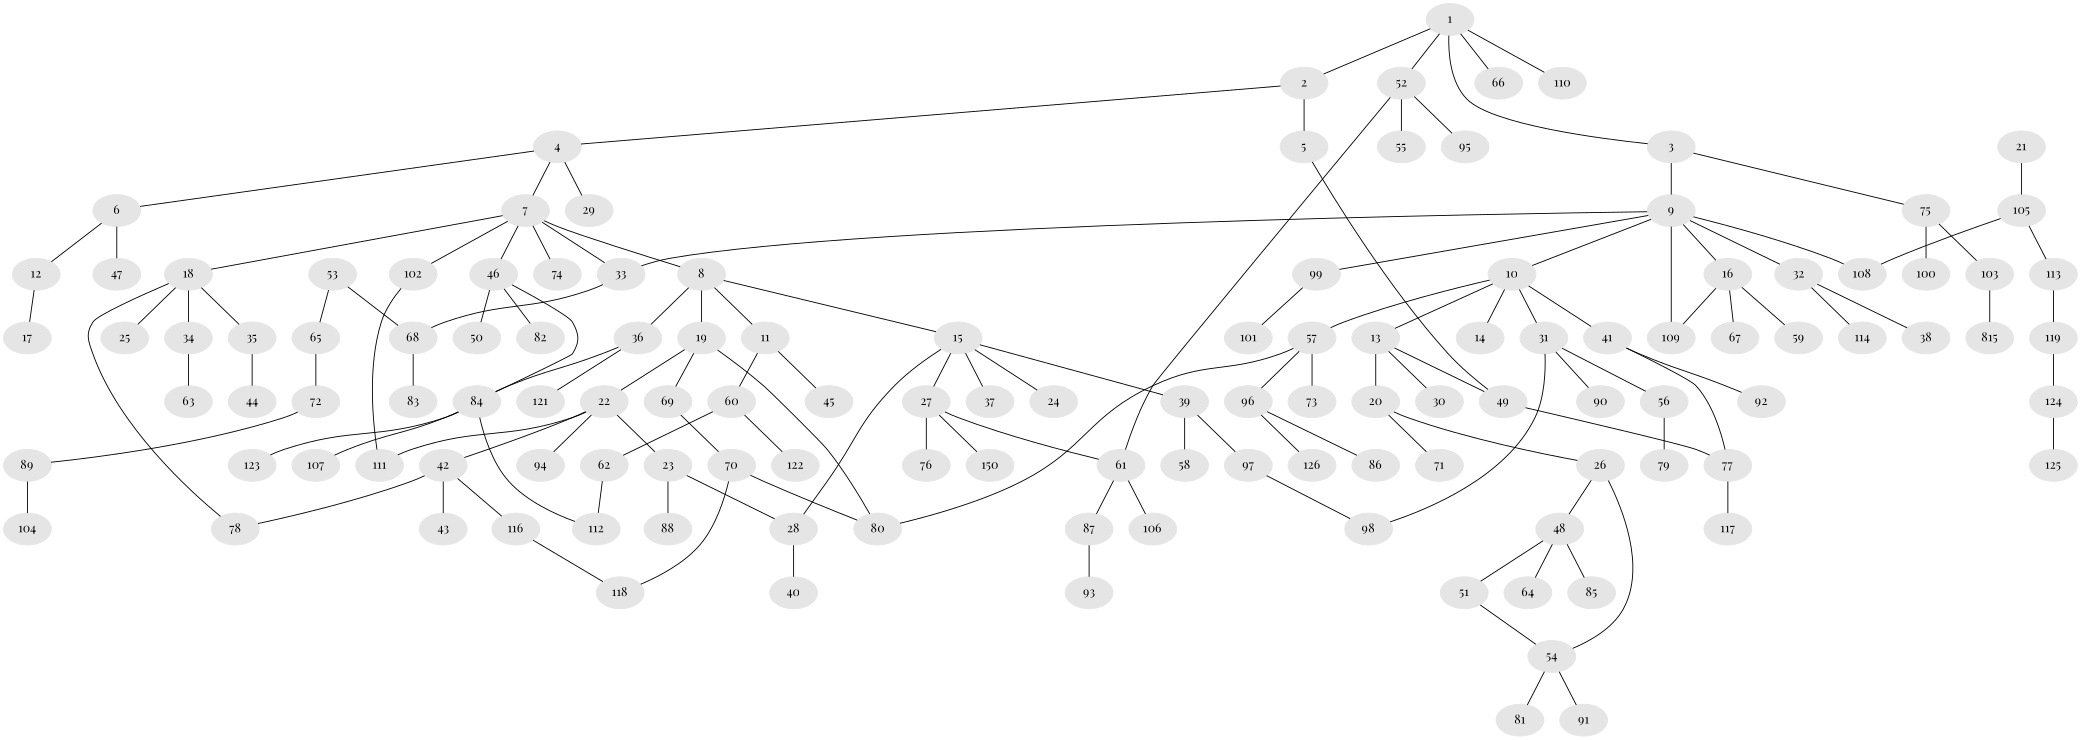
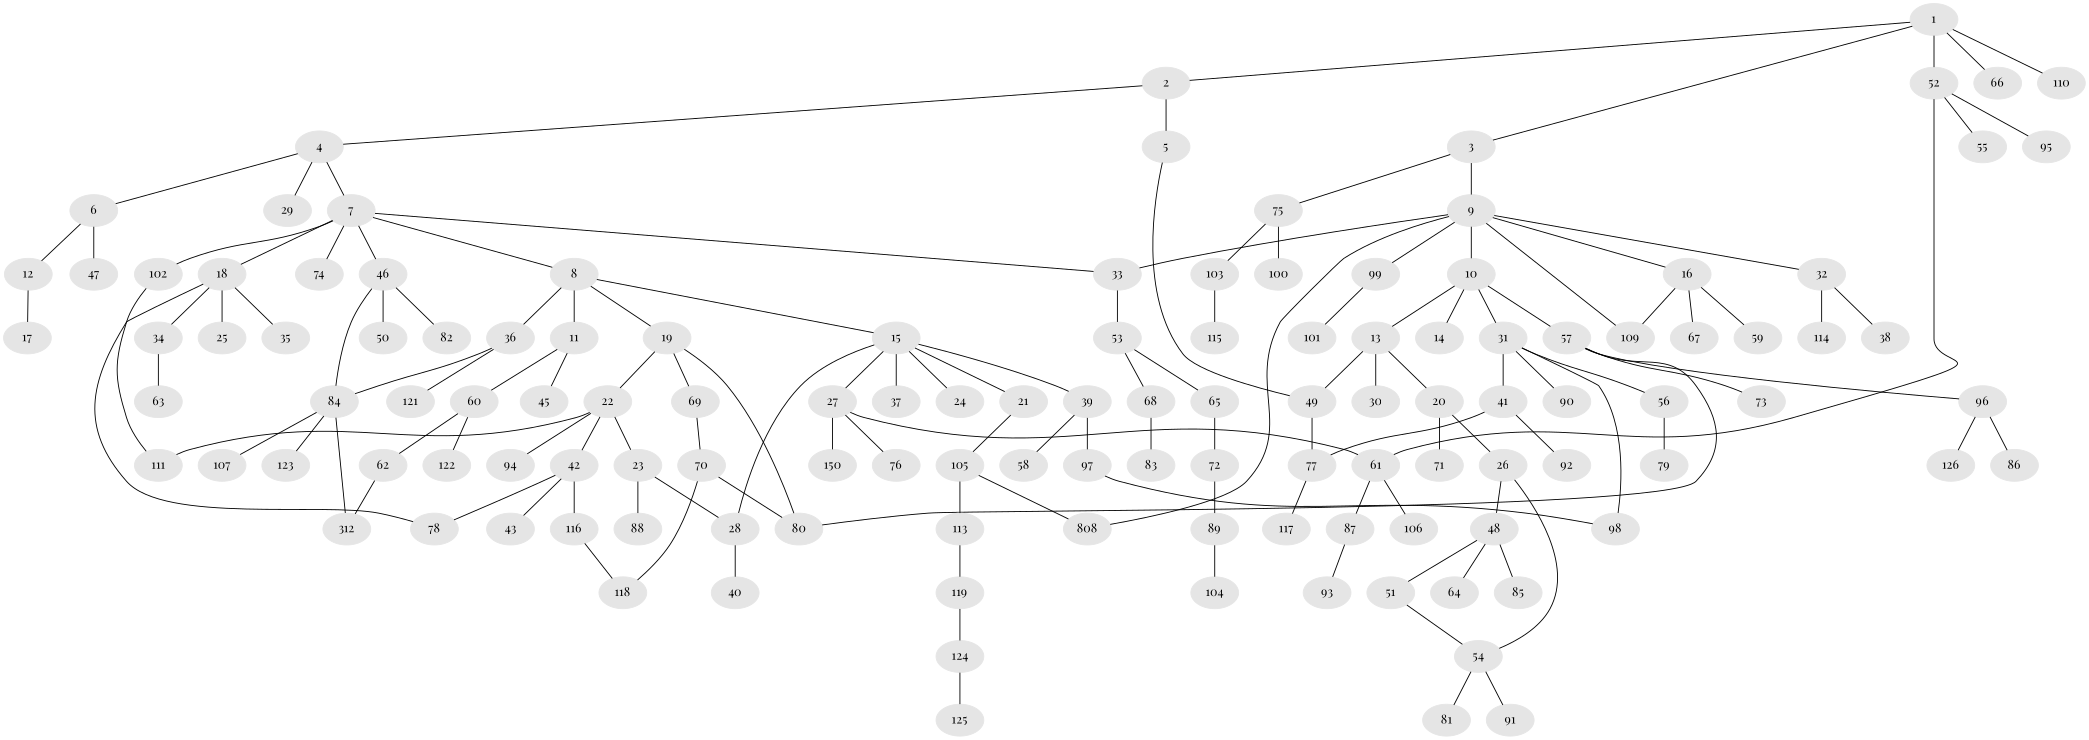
node "108": label "108" -> "808"
edge "33" -- "68": now "33" -- "53"
edge "10" -- "41": now "31" -- "41"
node "815": label "815" -> "115"
edge "15" -- "21": added
node "44": removed
node "112": label "112" -> "312"
